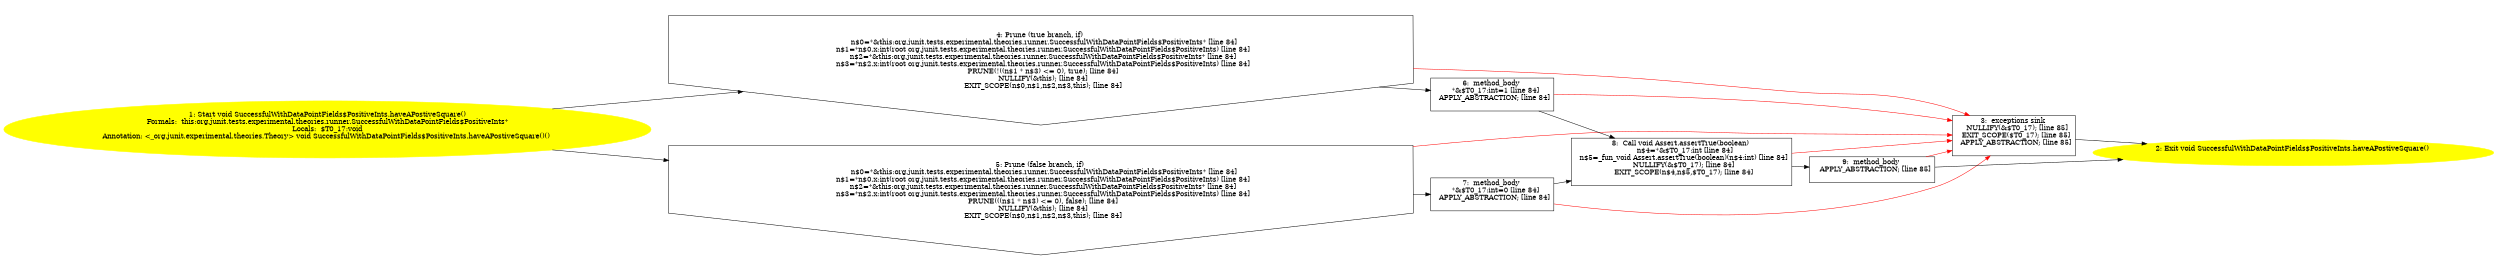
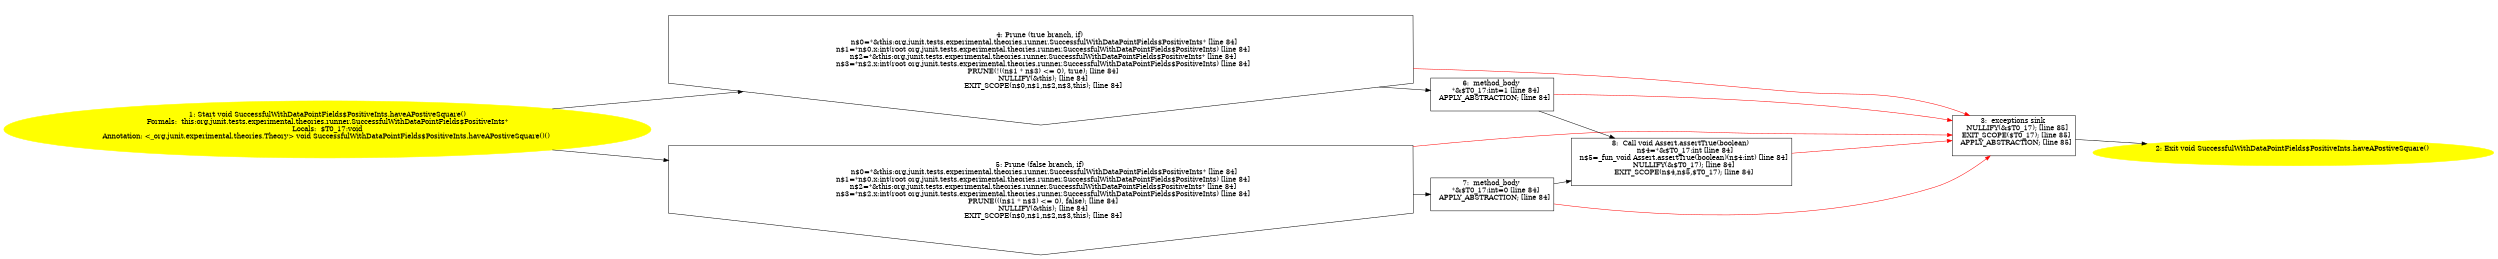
node "9:  method_body APPLY_ABSTRACTION; [line 85]": removed
